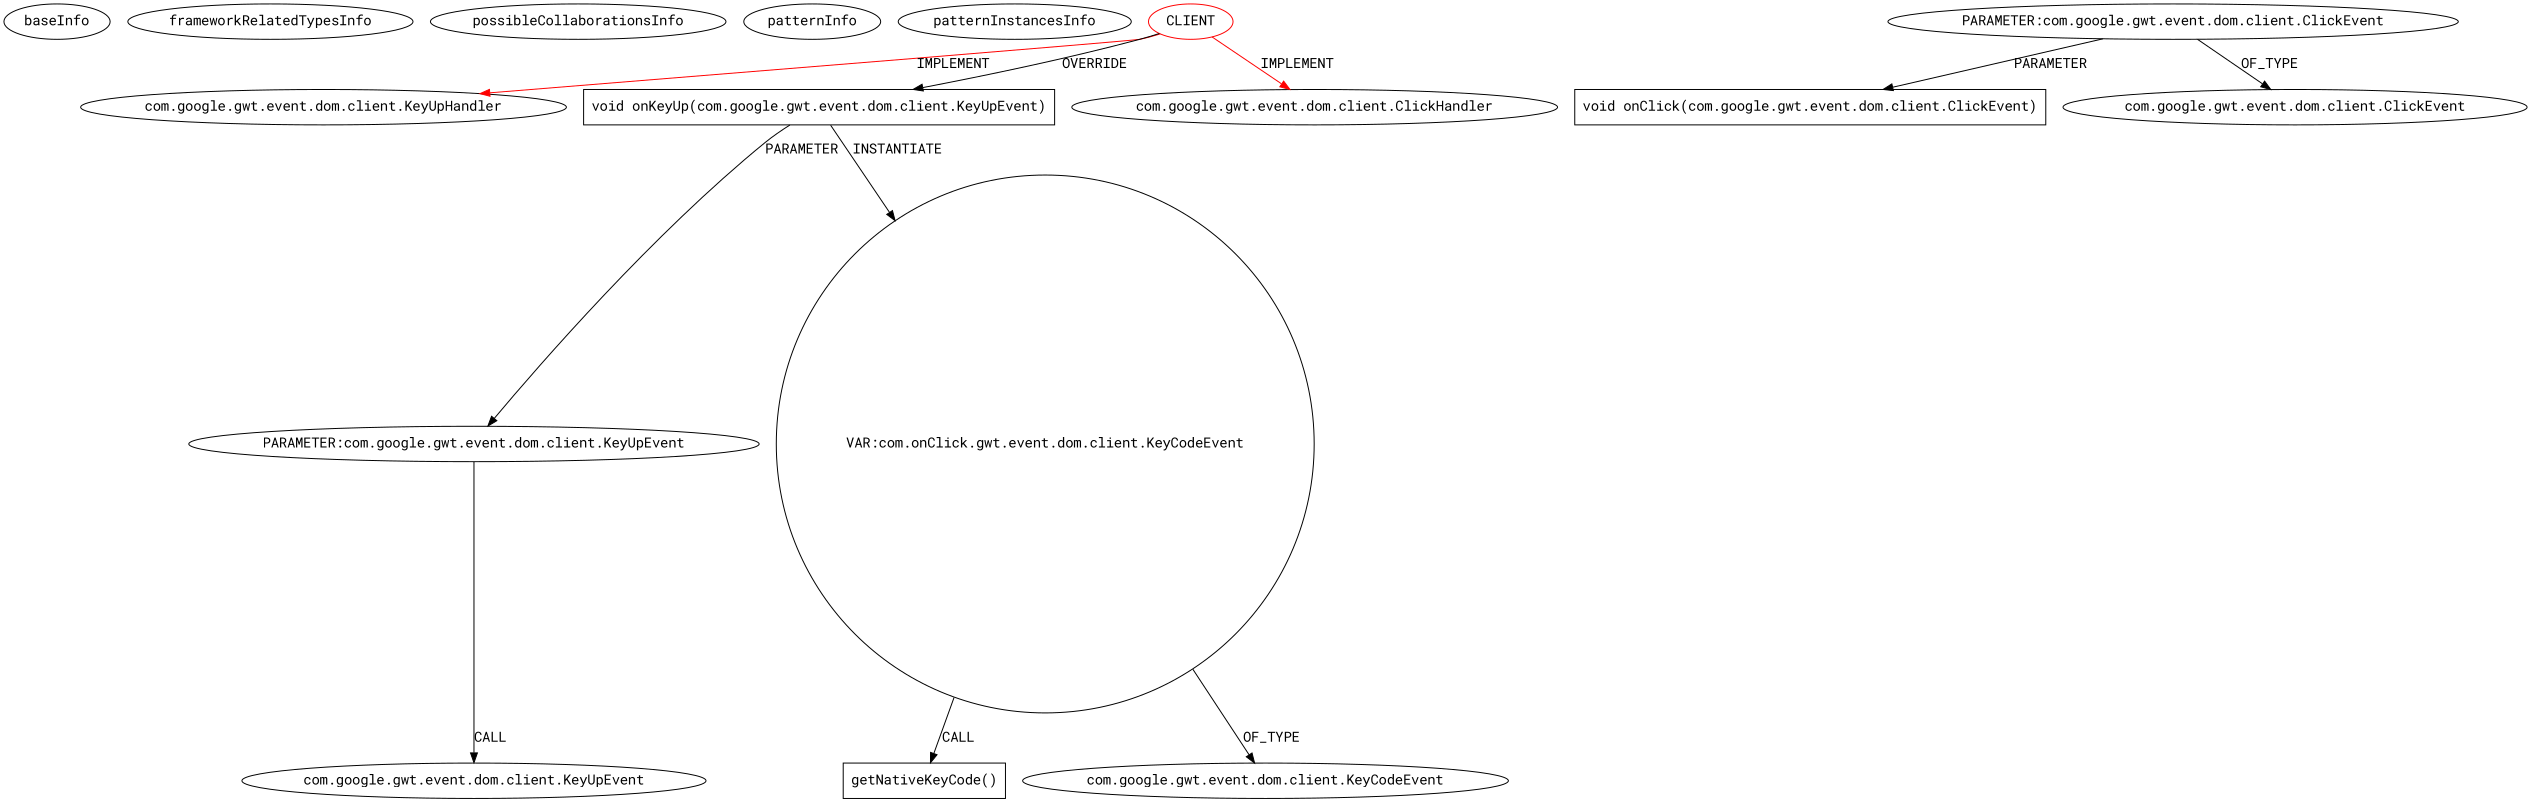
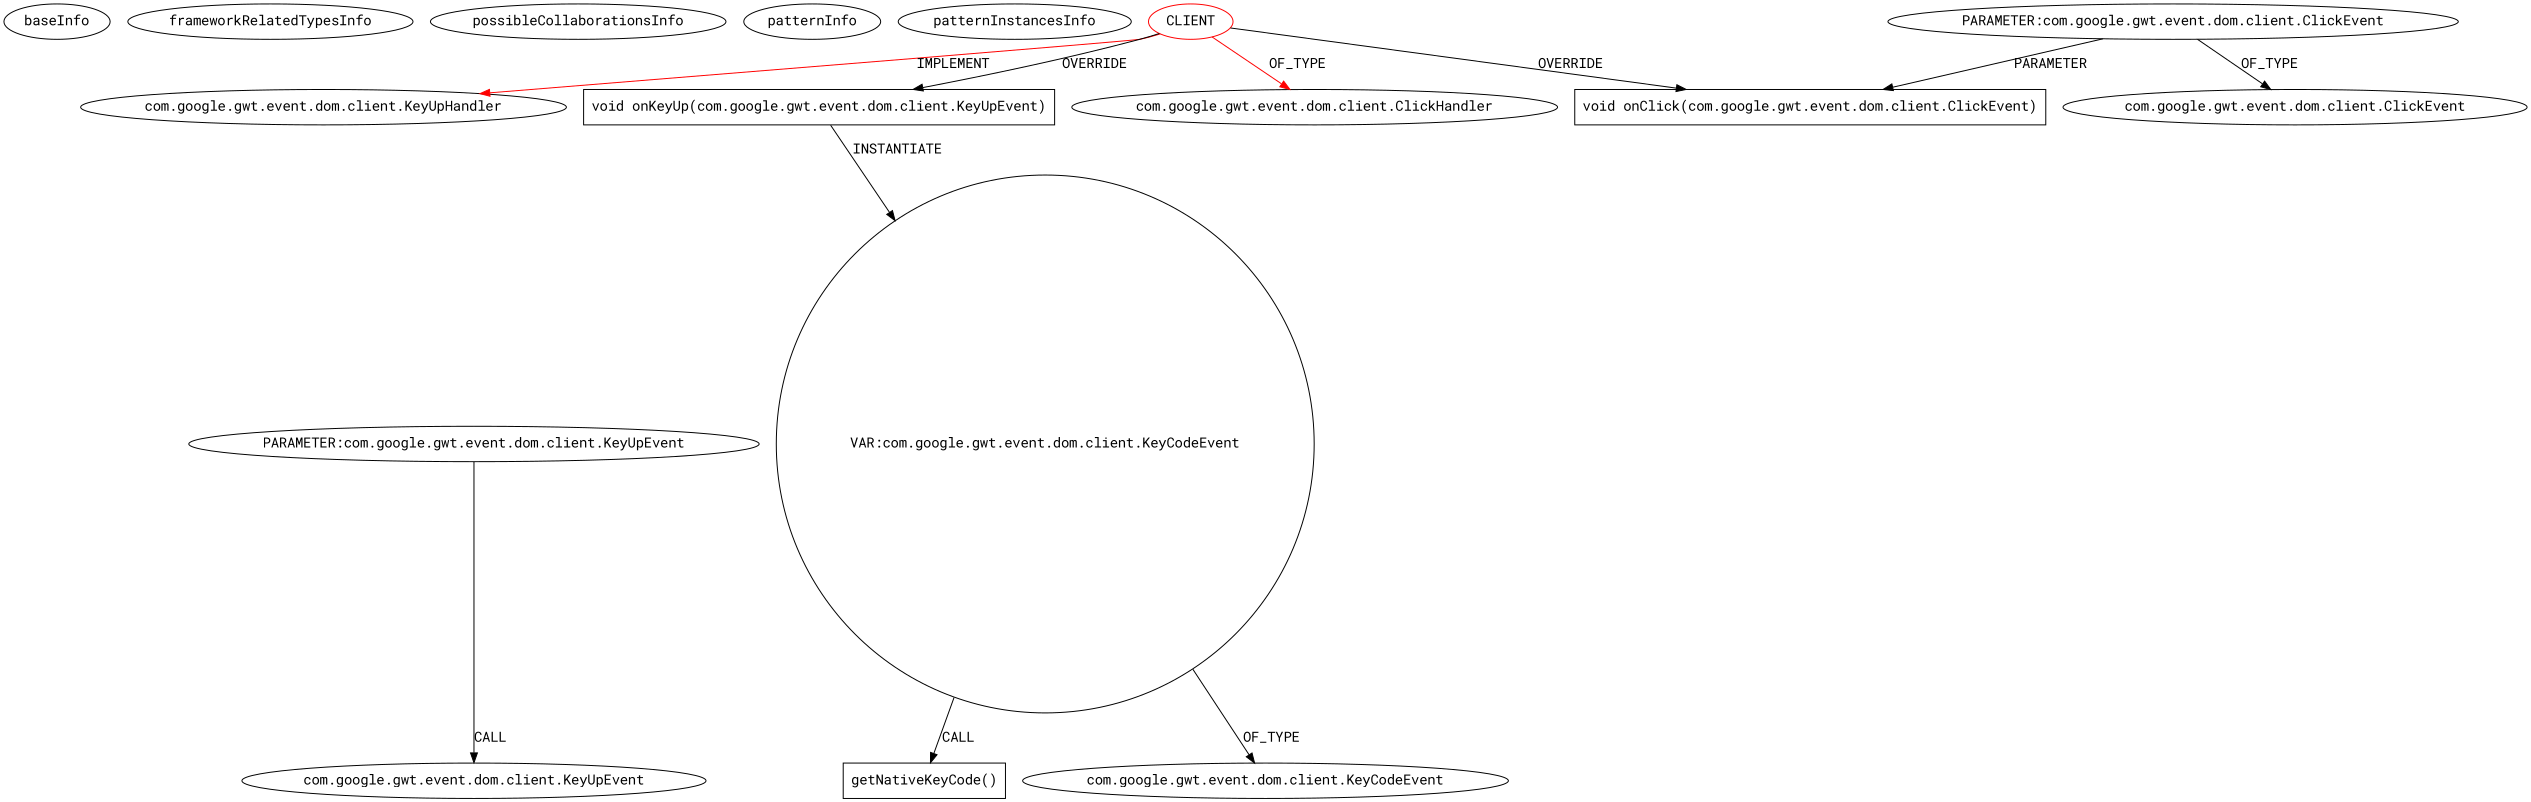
edge "CLIENT" -> "void onClick(com.google.gwt.event.dom.client.ClickEvent)": added, label "OVERRIDE"
edge "CLIENT" -> "com.google.gwt.event.dom.client.ClickHandler": label "IMPLEMENT" -> "OF_TYPE"
edge "void onKeyUp(com.google.gwt.event.dom.client.KeyUpEvent)" -> "PARAMETER:com.google.gwt.event.dom.client.KeyUpEvent": removed, label "PARAMETER"
node "VAR:com.onClick.gwt.event.dom.client.KeyCodeEvent": label "VAR:com.onClick.gwt.event.dom.client.KeyCodeEvent" -> "VAR:com.google.gwt.event.dom.client.KeyCodeEvent"
